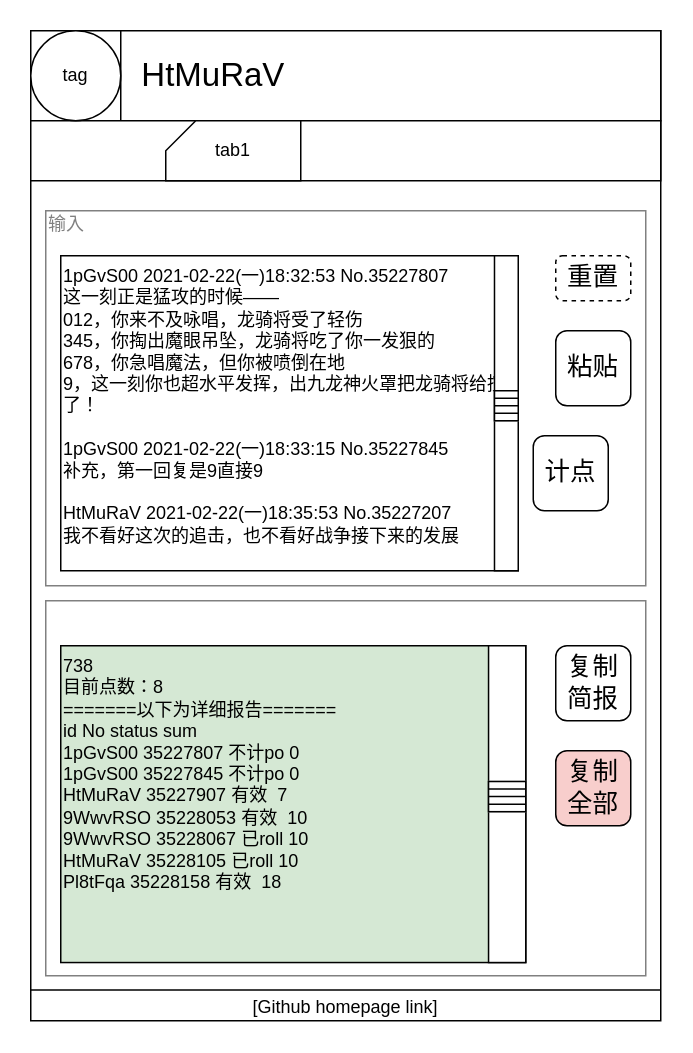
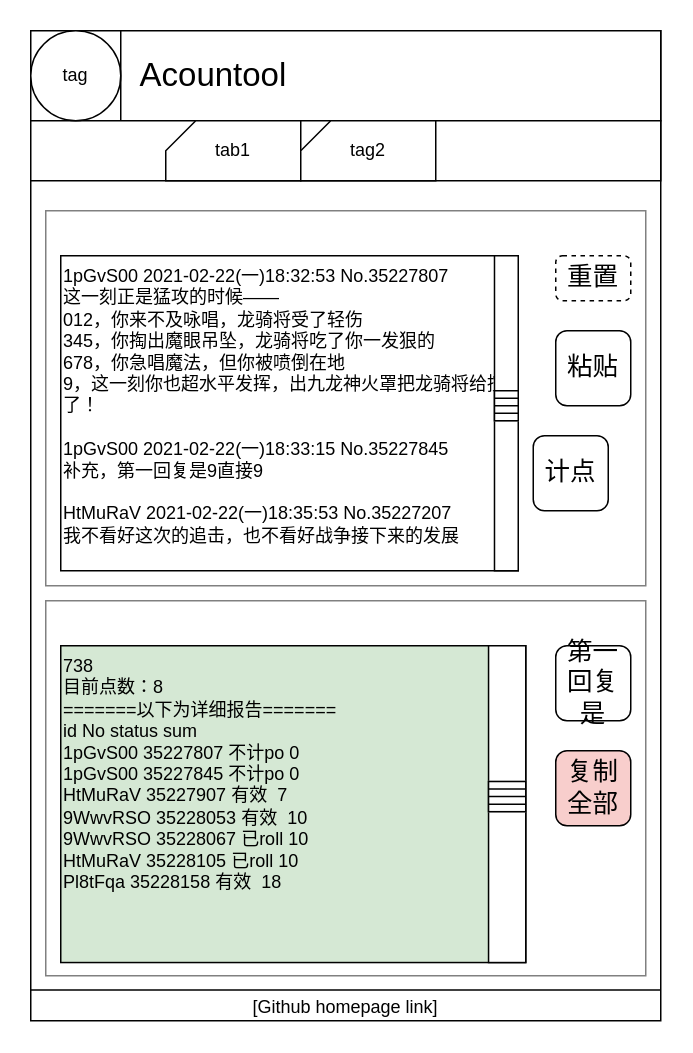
node "HtMuRaV": label "HtMuRaV" -> "Acountool"
node "tag2": added
node "输入": removed
node "复制简报": label "复制简报" -> "第一回复是"
